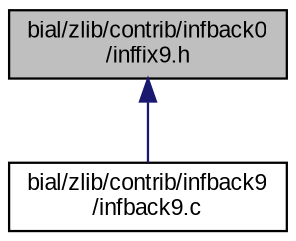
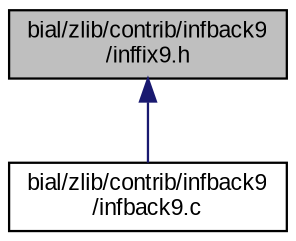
node "bial/zlib/contrib/infback0 /inffix9.h": label "bial/zlib/contrib/infback0 /inffix9.h" -> "bial/zlib/contrib/infback9 /inffix9.h"
